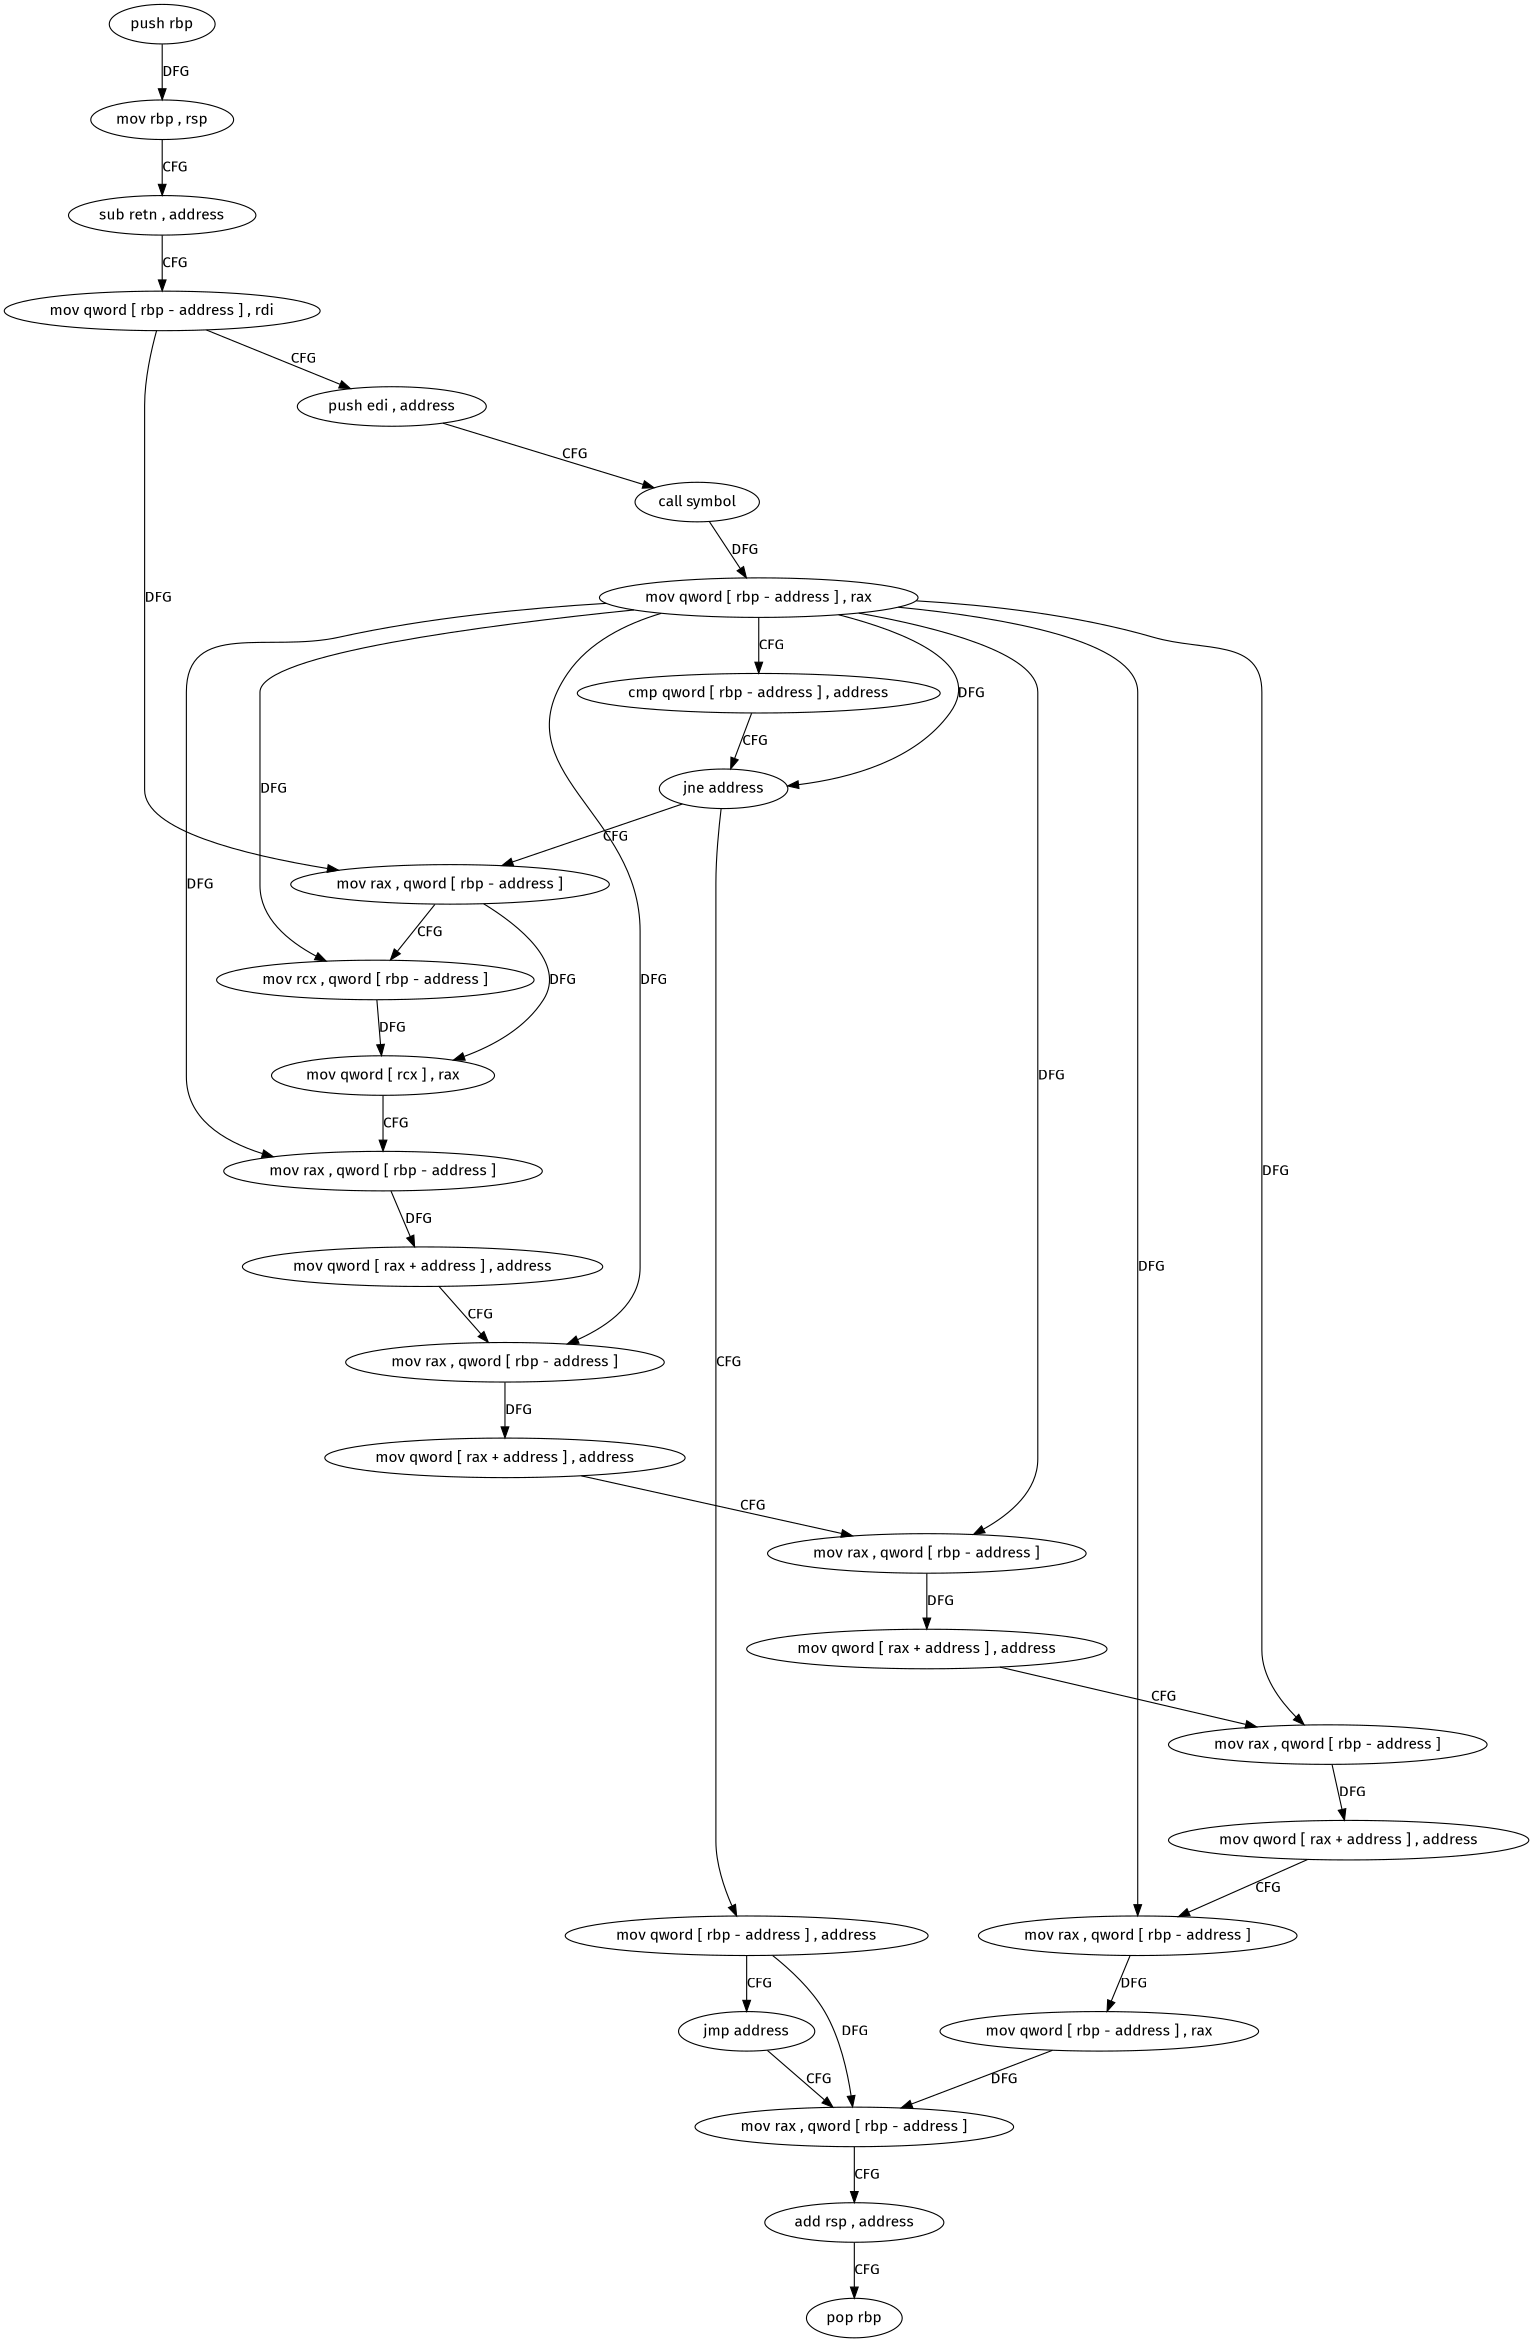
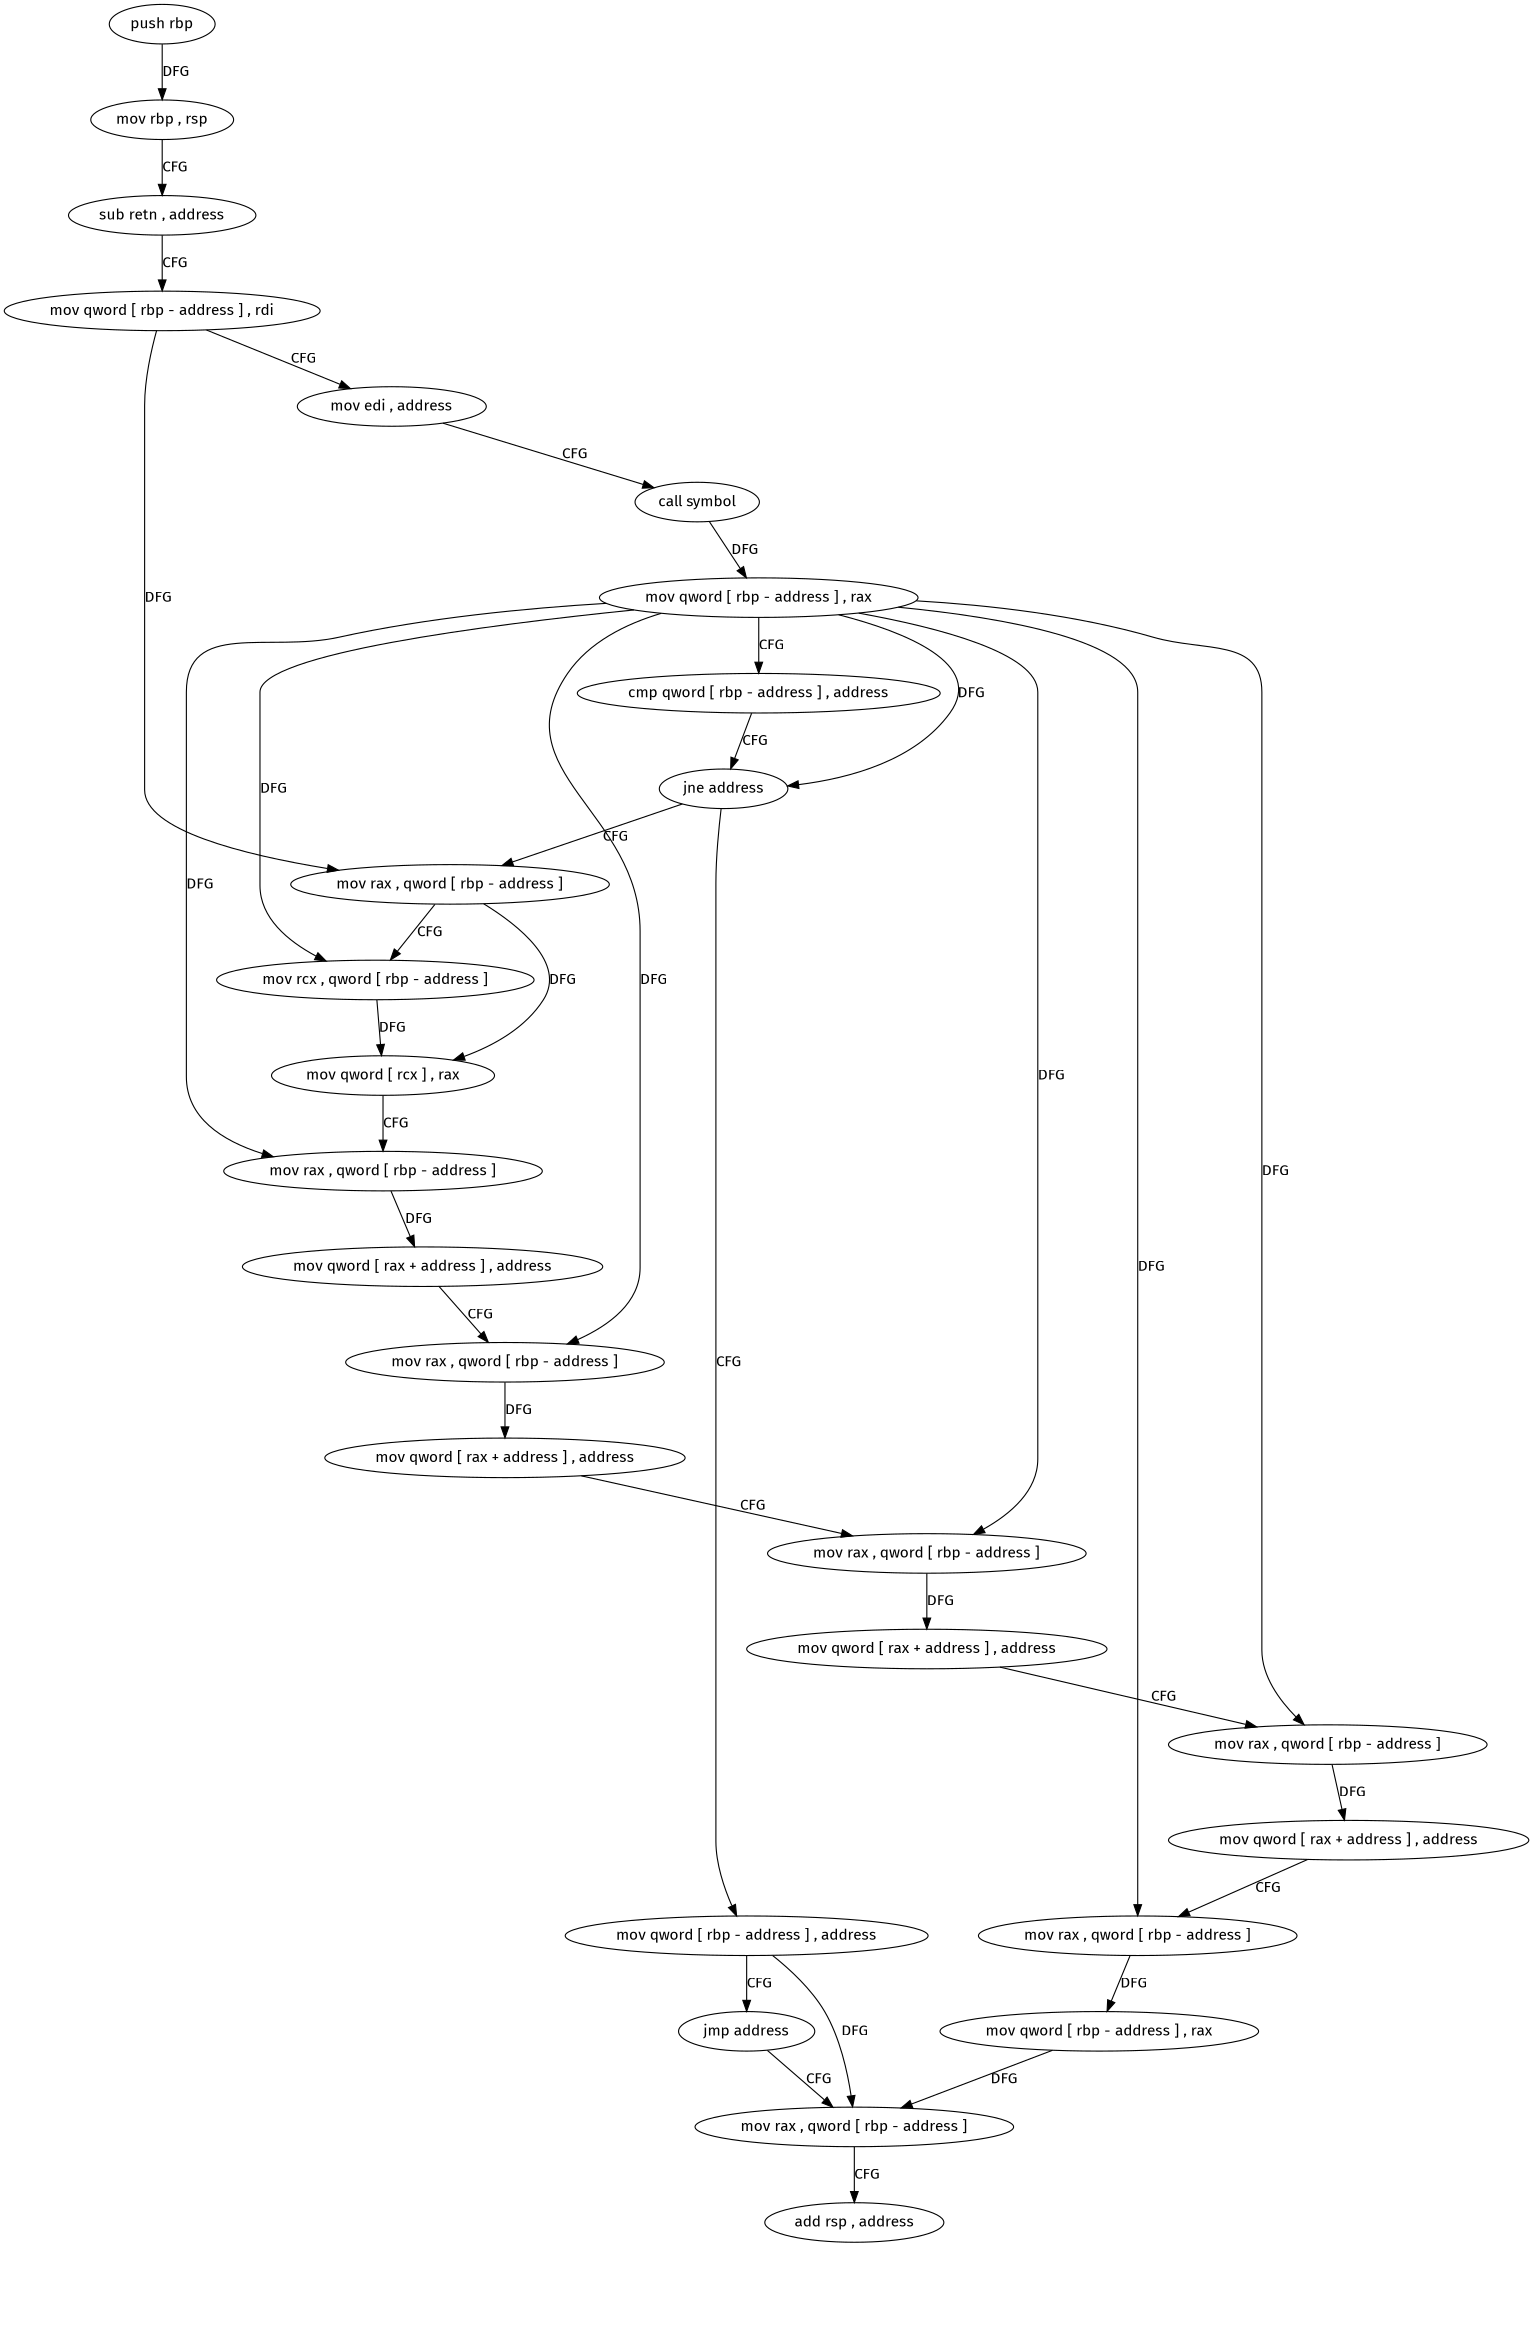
node "push edi , address": label "push edi , address" -> "mov edi , address"
node "pop rbp": removed
